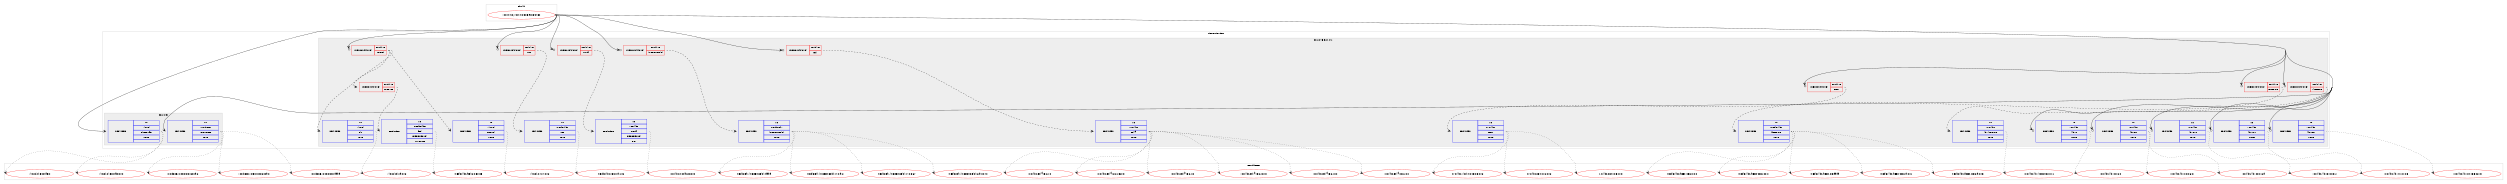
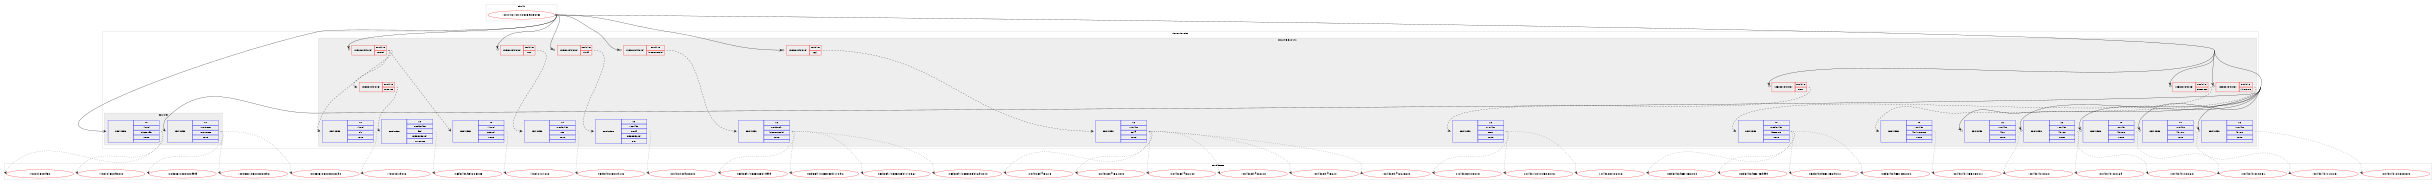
node "media-libs/freetype-2.9.1-r3": removed
